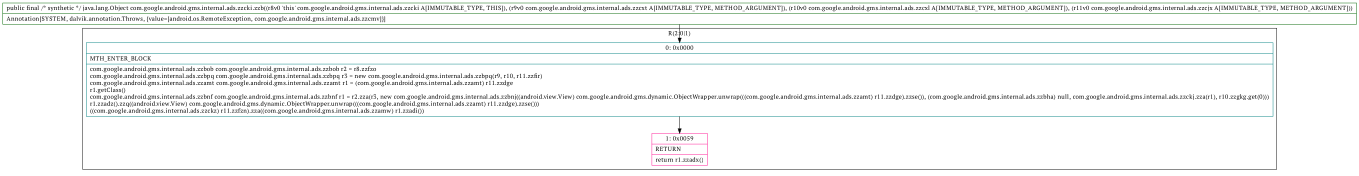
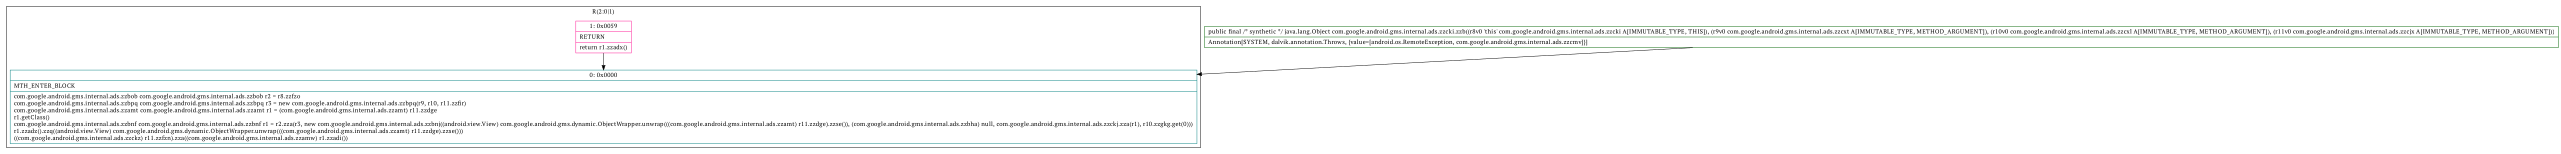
edge "0: 0x0000" -> "1: 0x0059": reversed
